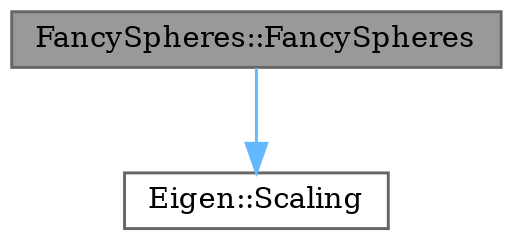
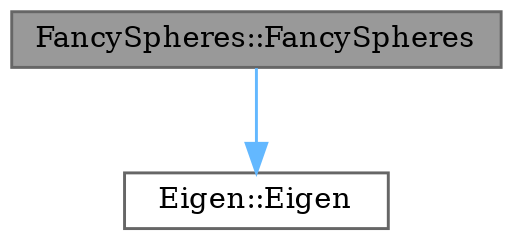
node "Eigen::Scaling": label "Eigen::Scaling" -> "Eigen::Eigen"
